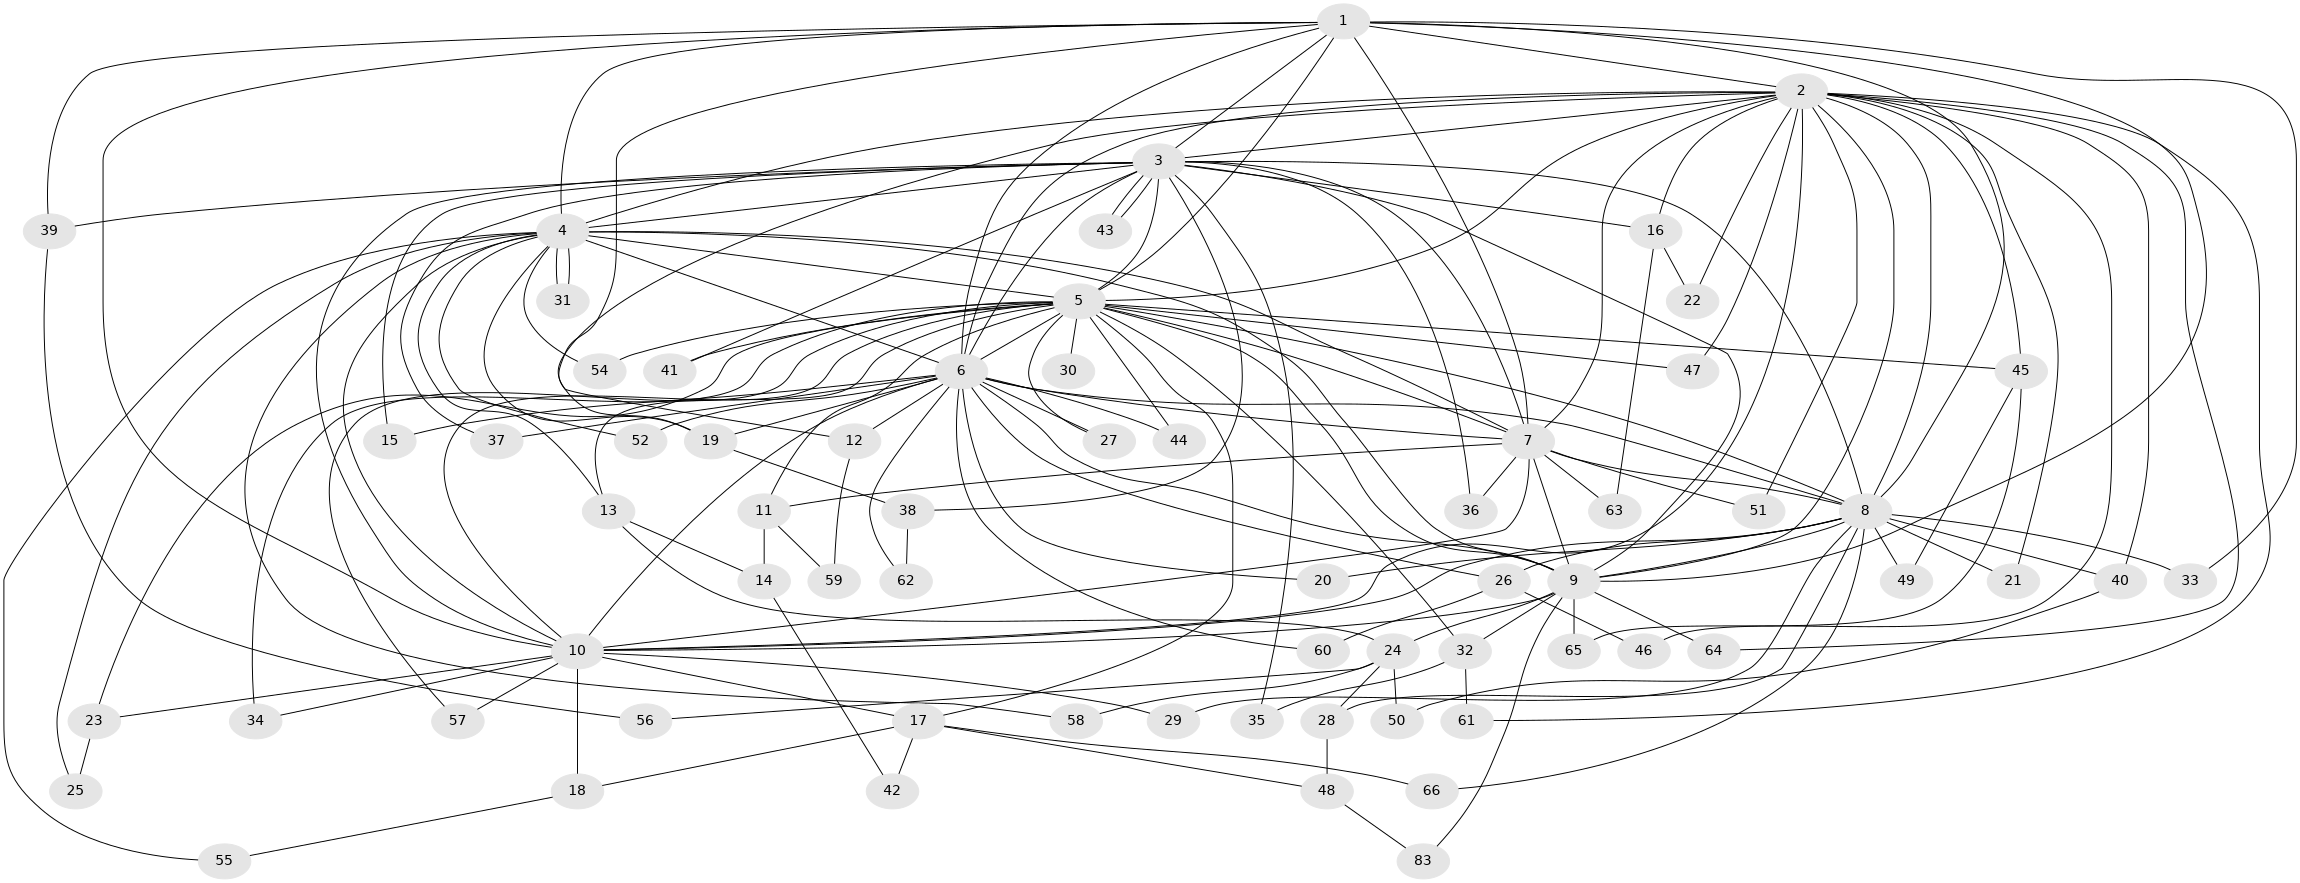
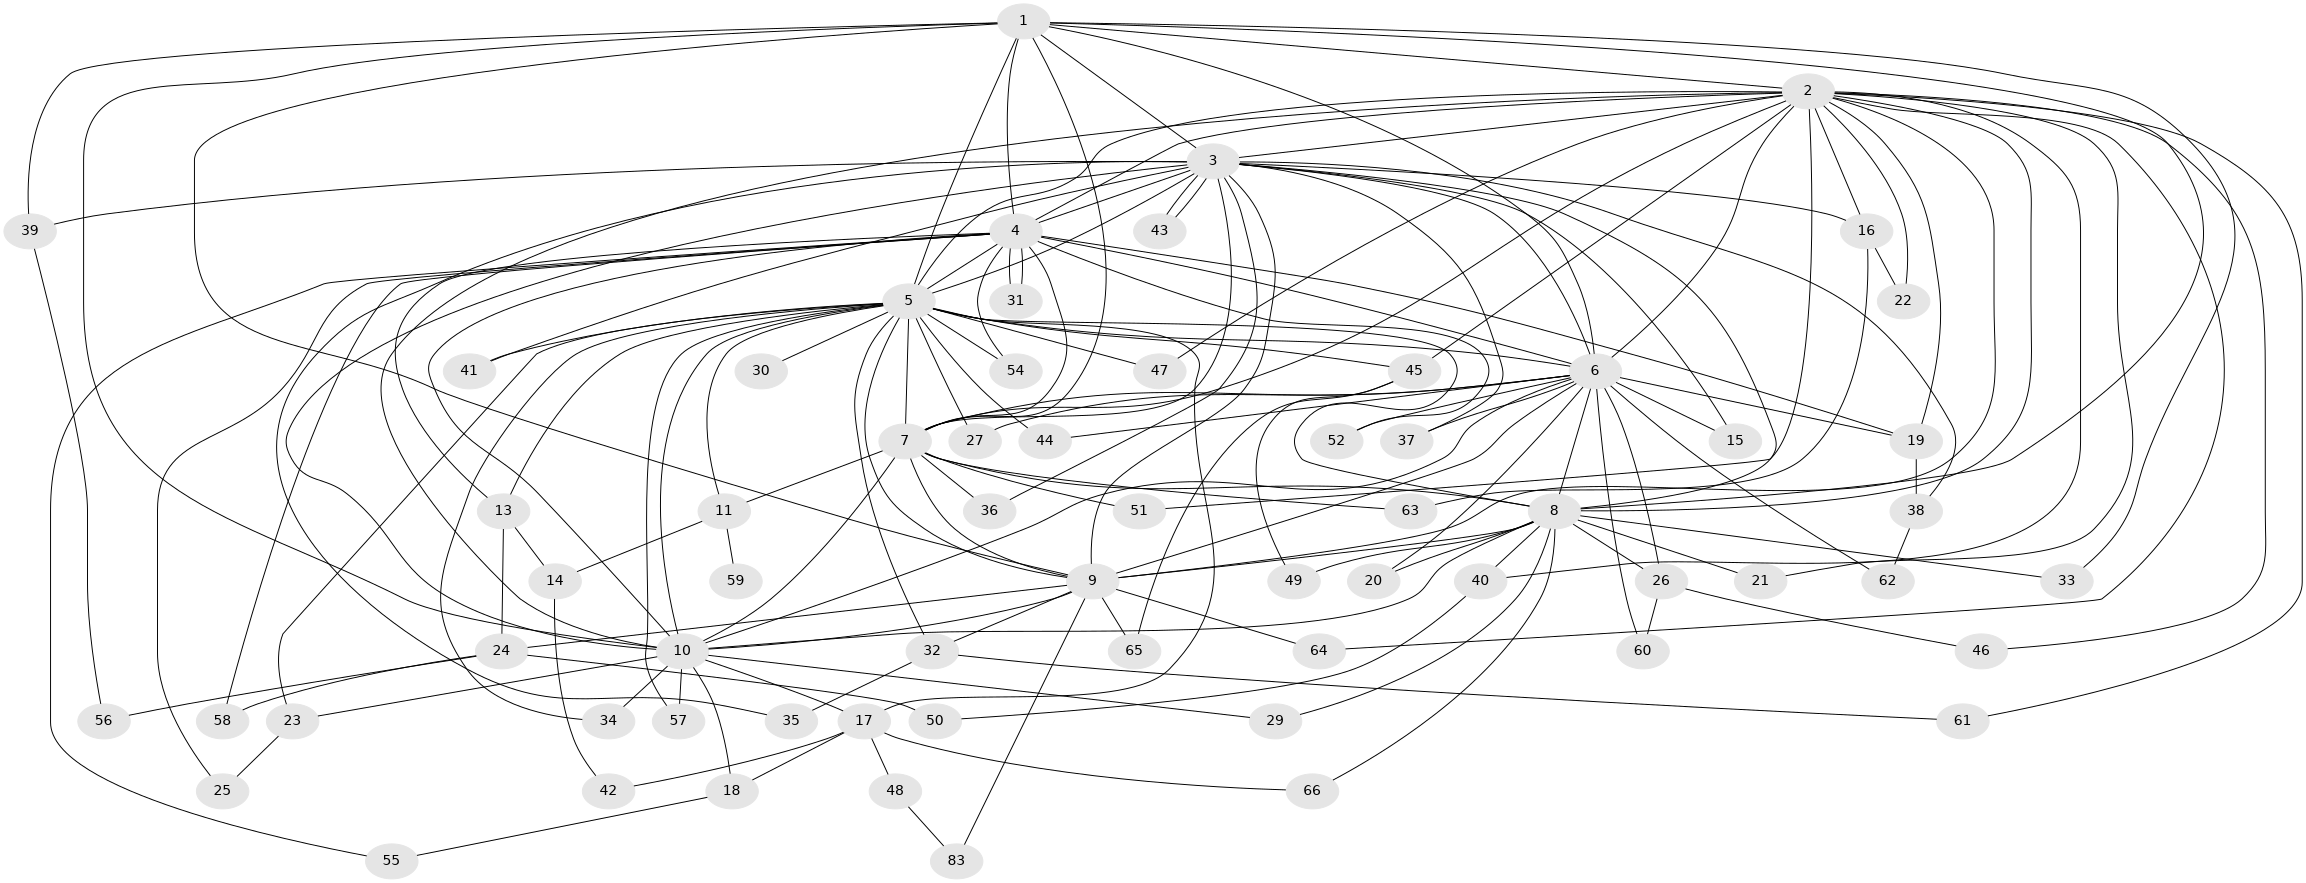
edge "4" -- "9": removed
node "12": removed
node "28": removed
